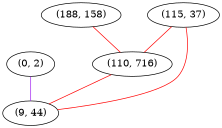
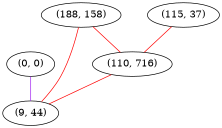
node "(0, 2)": label "(0, 2)" -> "(0, 0)"
edge "(115, 37)" -- "(9, 44)": now "(188, 158)" -- "(9, 44)"
